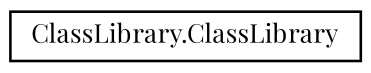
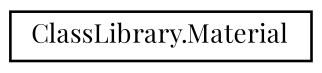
node "ClassLibrary.ClassLibrary": label "ClassLibrary.ClassLibrary" -> "ClassLibrary.Material"
